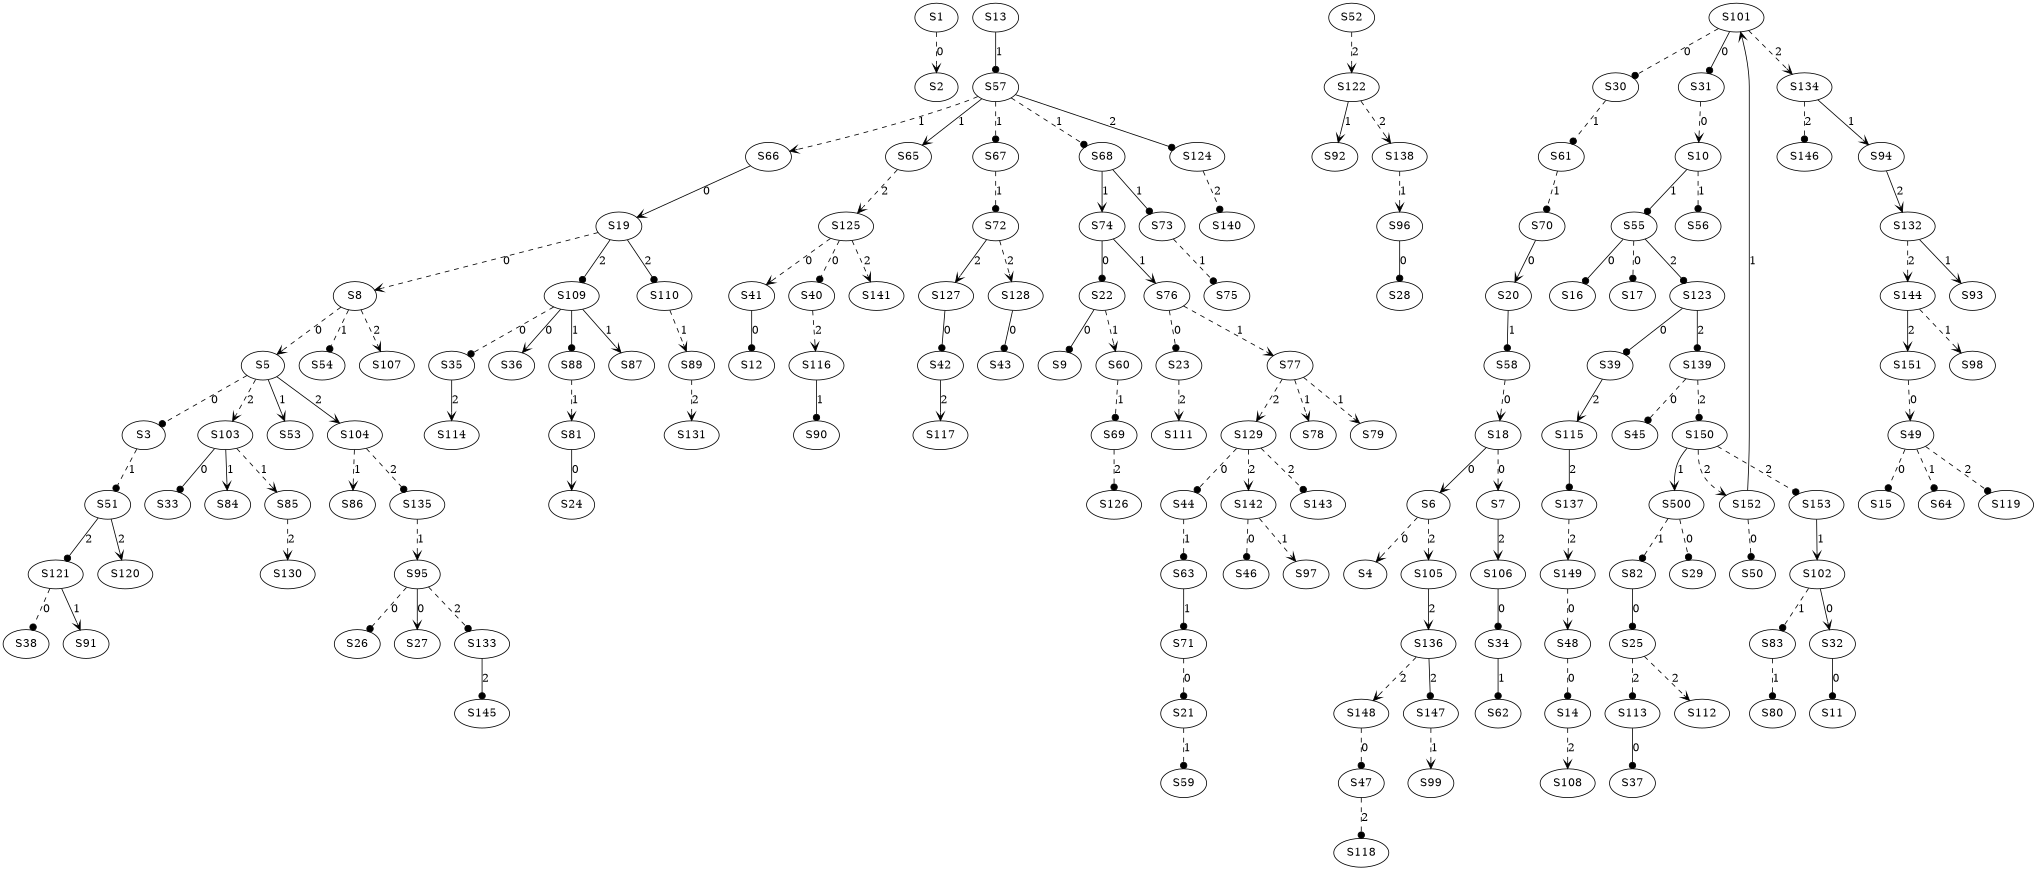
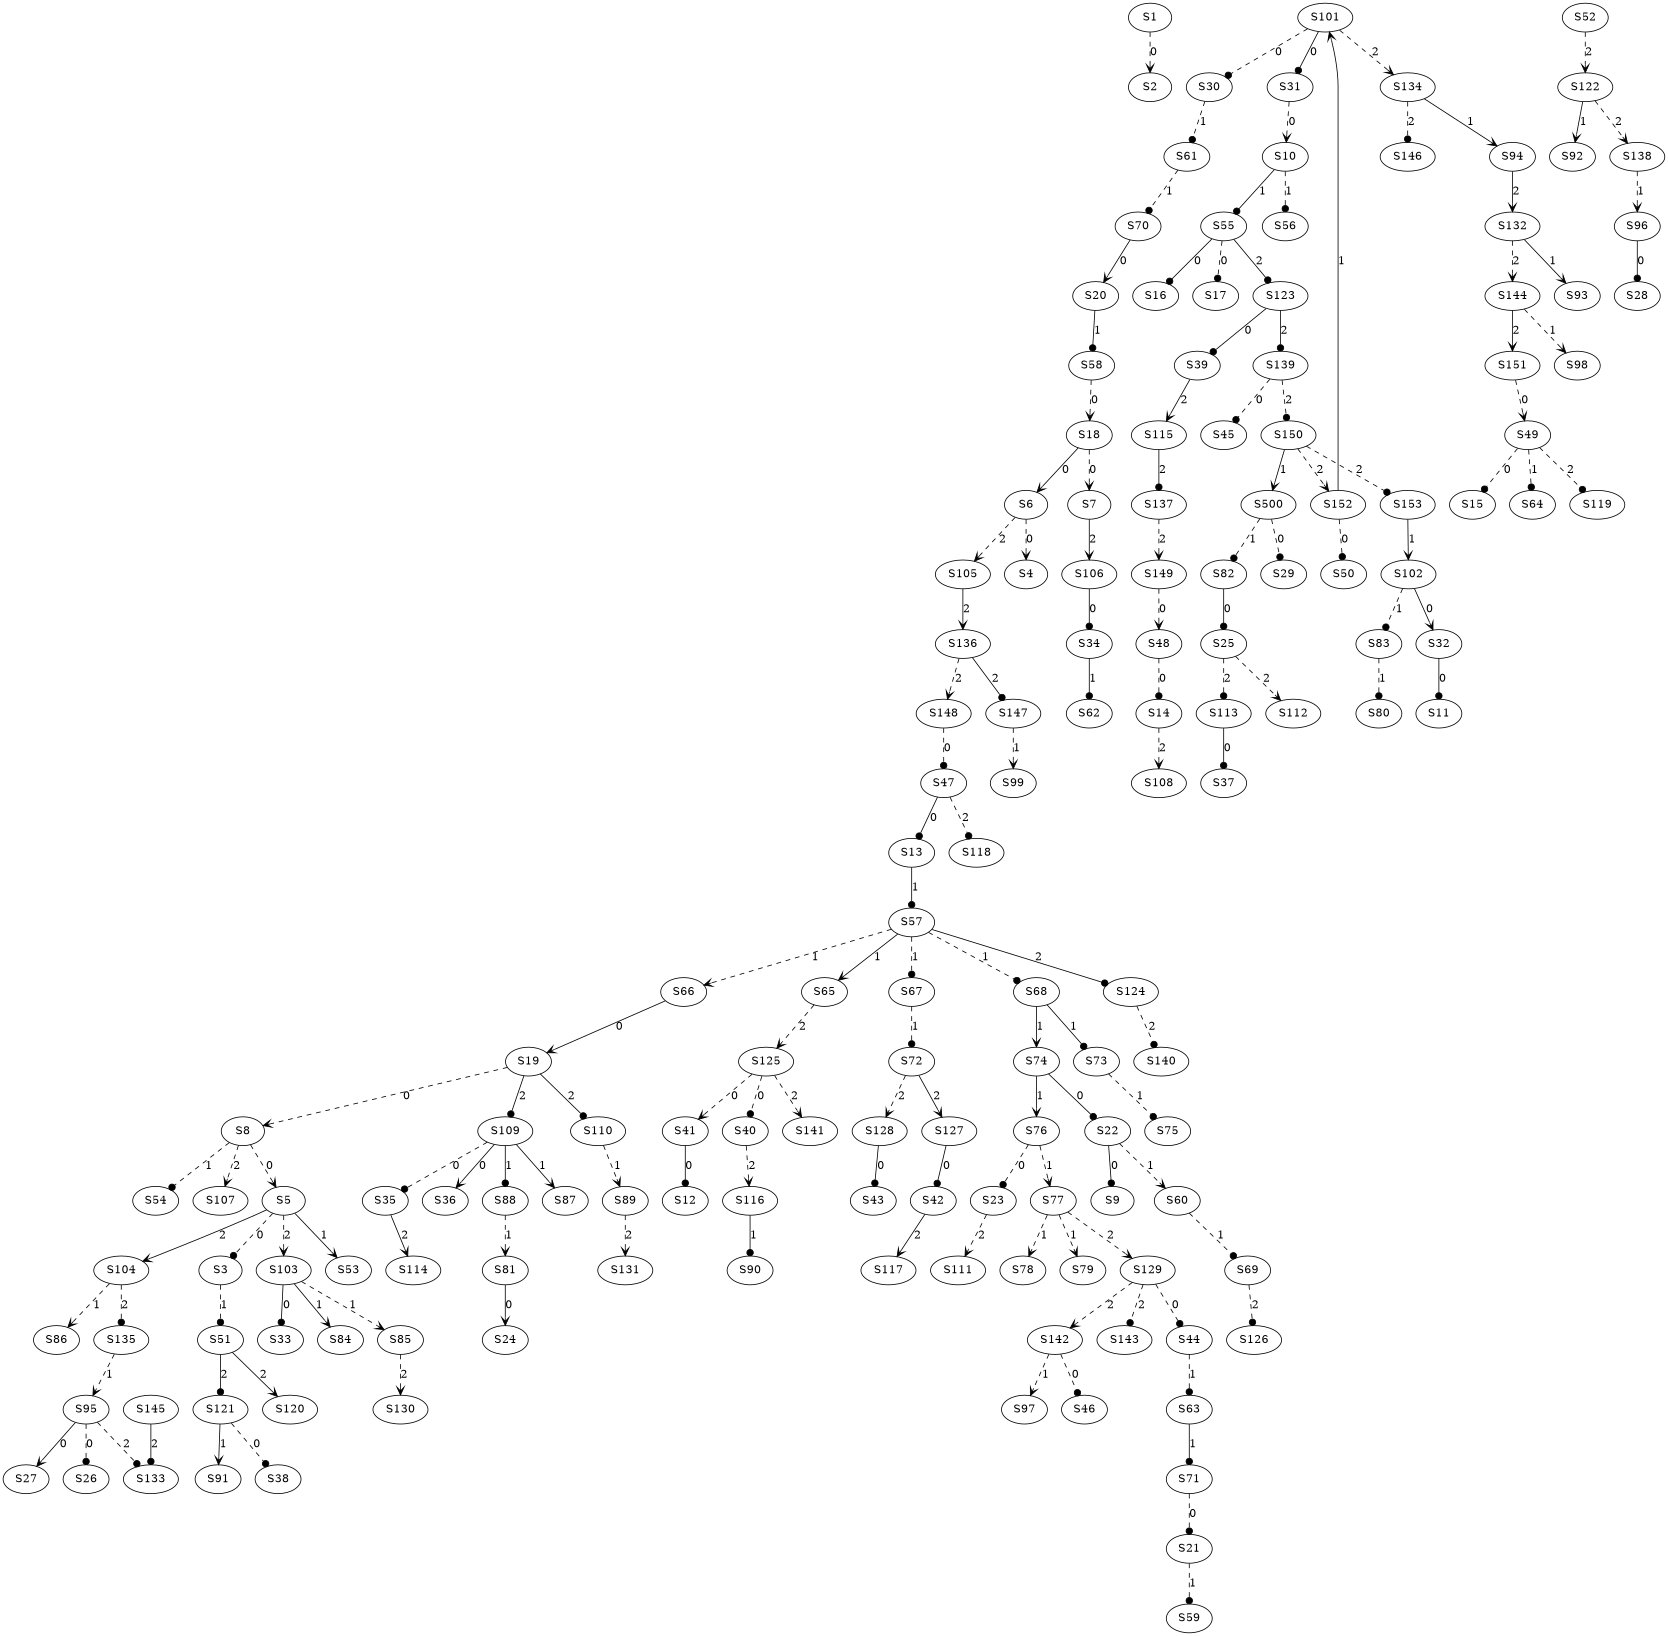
edge "S133" -> "S145": reversed
edge "S47" -> "S13": added, label "0"
